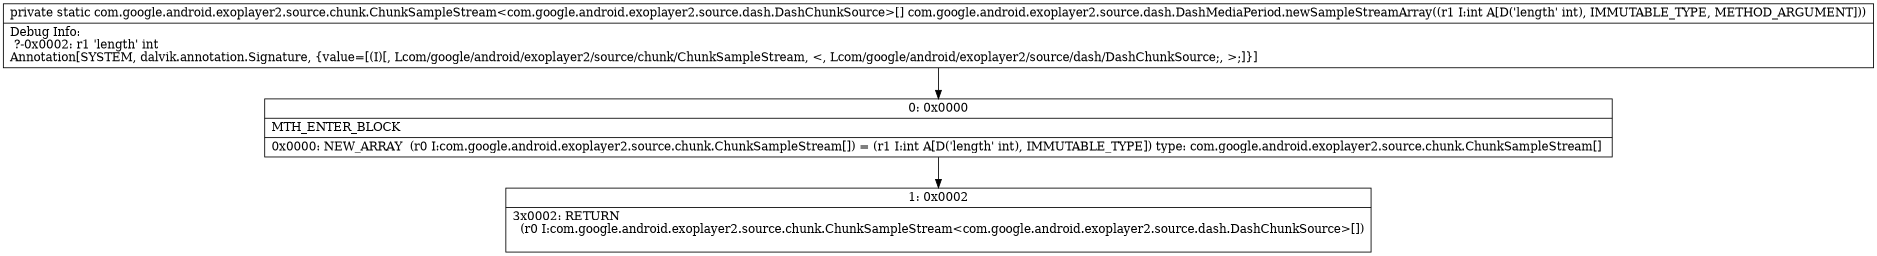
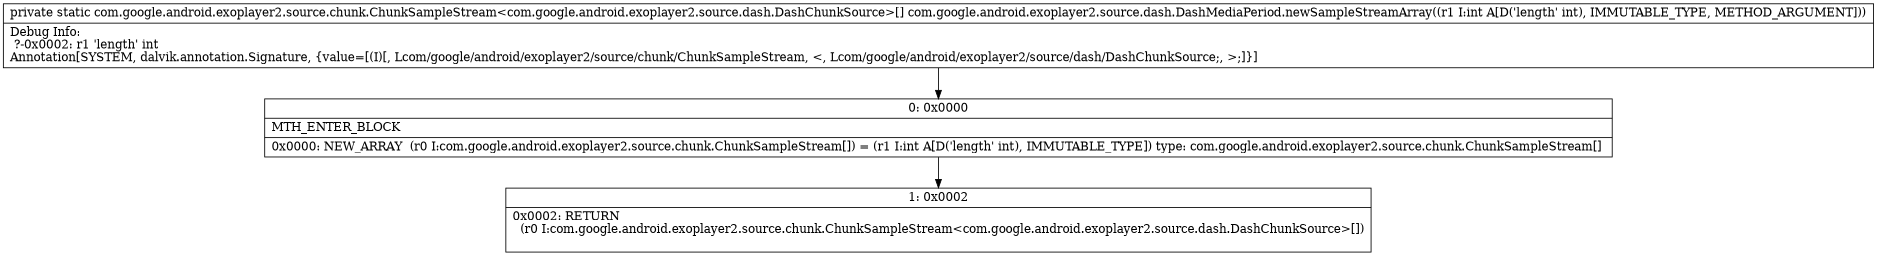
node "1: 0x0002": text "3x0002: RETURN" -> "0x0002: RETURN"
